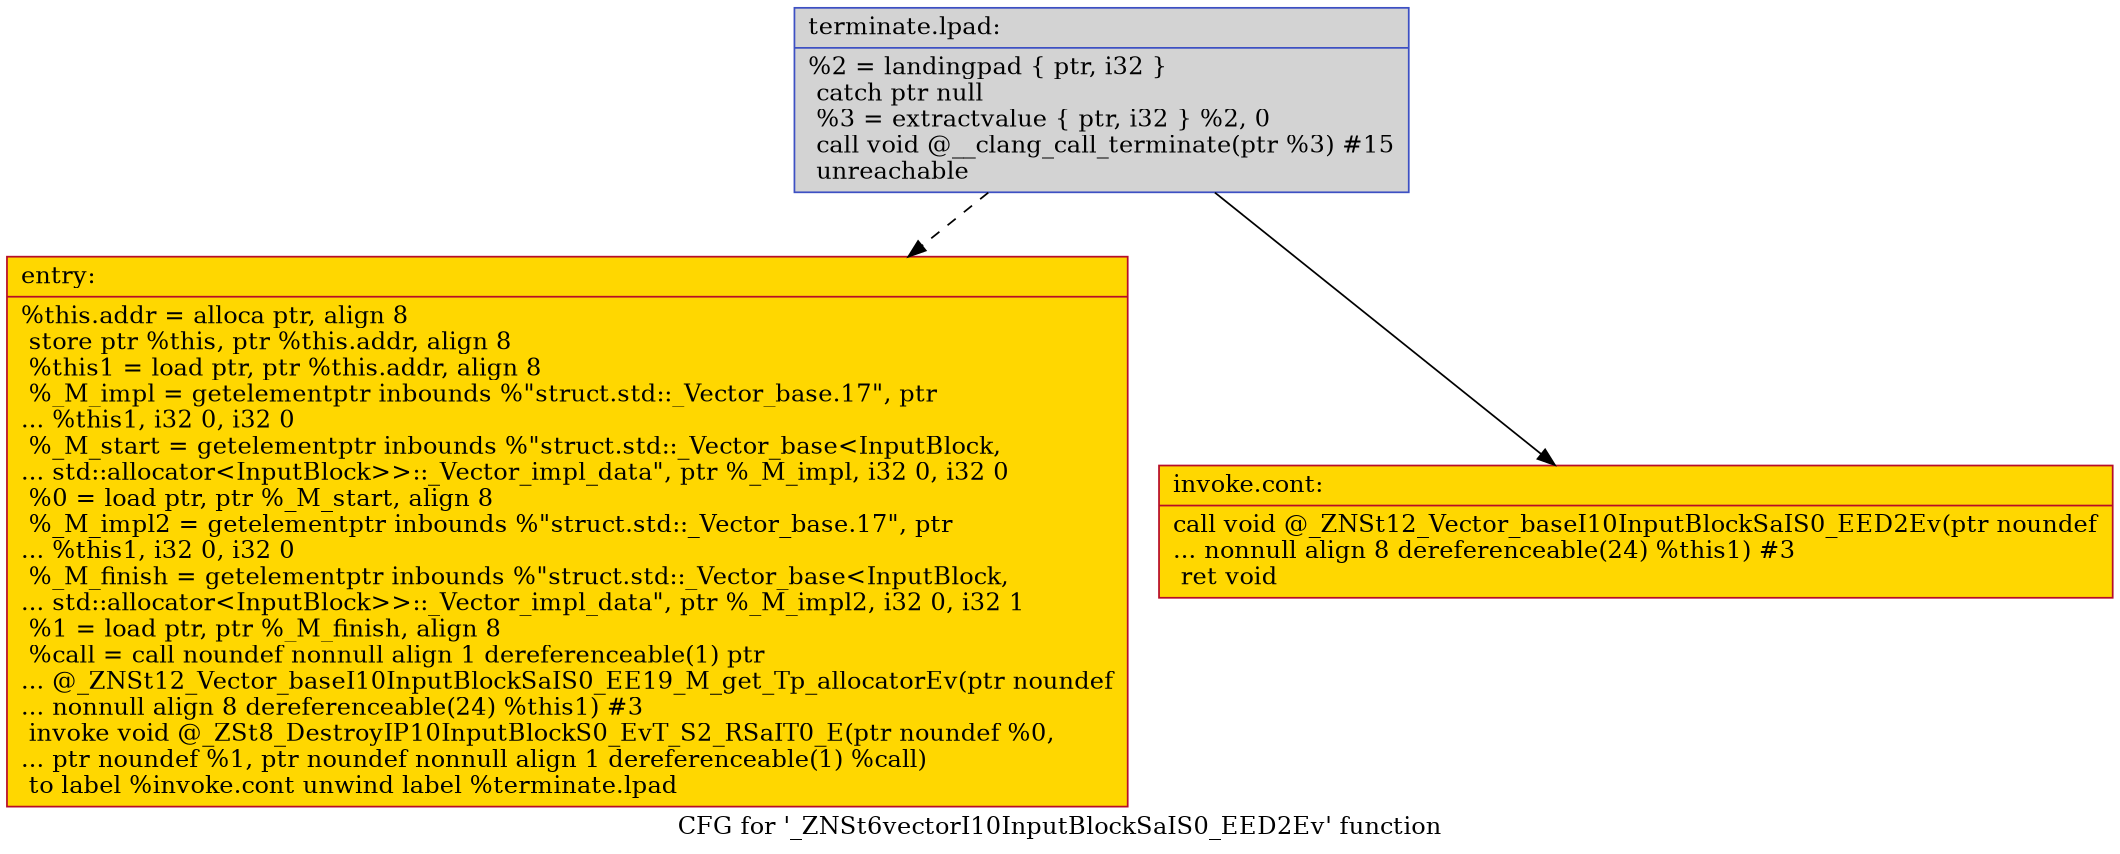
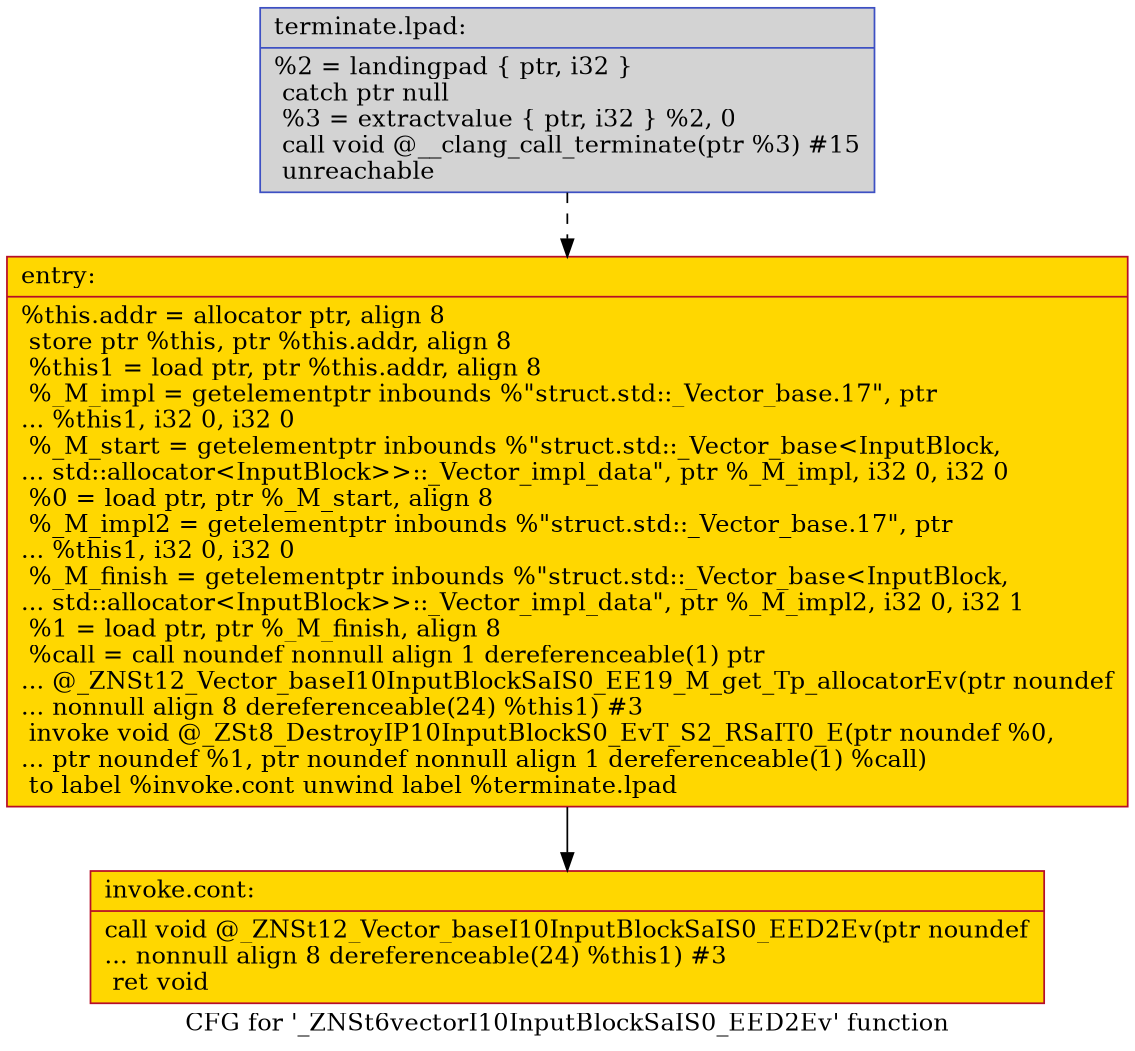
node "entry:": text "%this.addr = alloca ptr, align 8" -> "%this.addr = allocator ptr, align 8"
edge "terminate.lpad:" -> "invoke.cont:": now "entry:" -> "invoke.cont:"
